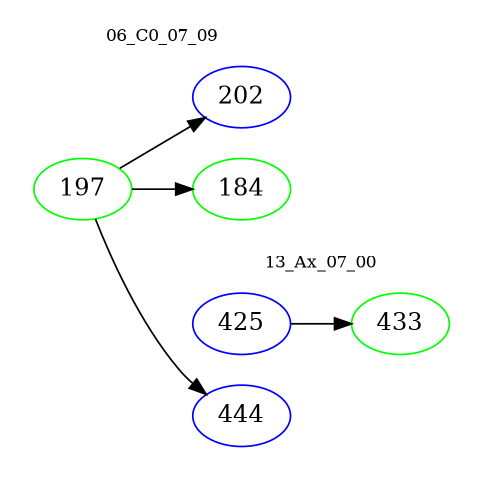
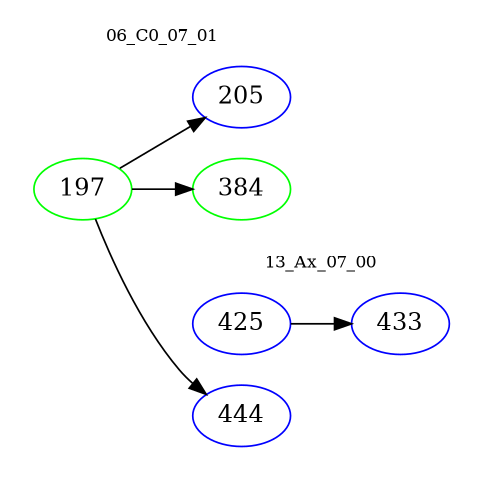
cluster "06_C0_07_09": label "06_C0_07_09" -> "06_C0_07_01"
node "202": label "202" -> "205"
node "184": label "184" -> "384"
node "433": color green -> blue
